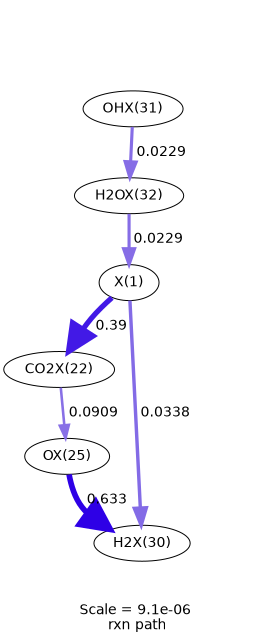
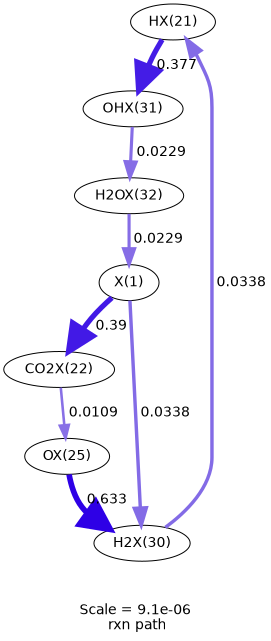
node "HX(21)": added
edge "CO2X(22)" -> "OX(25)": label " 0.0909" -> " 0.0109"
